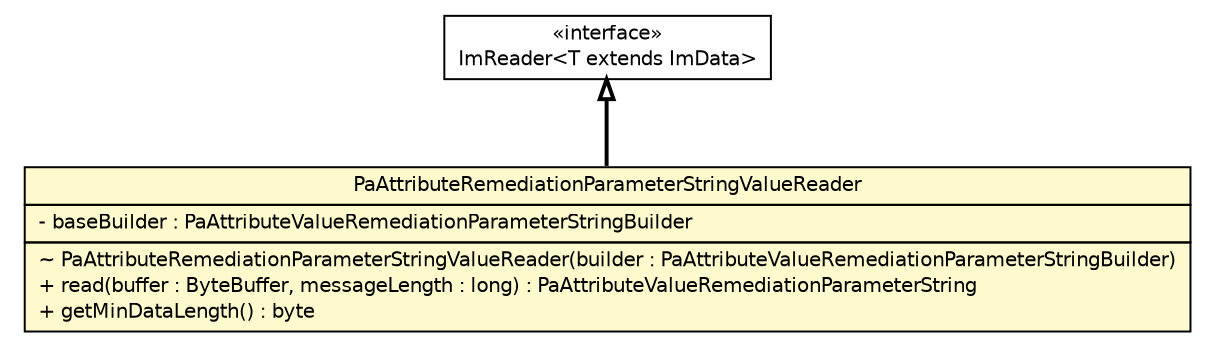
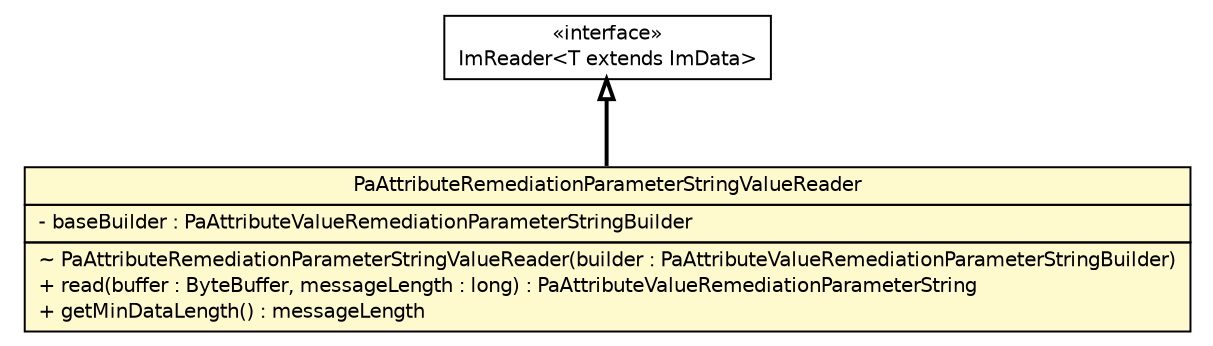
node "PaAttributeRemediationParameterStringValueReader": text "+ getMinDataLength() : byte" -> "+ getMinDataLength() : messageLength"
